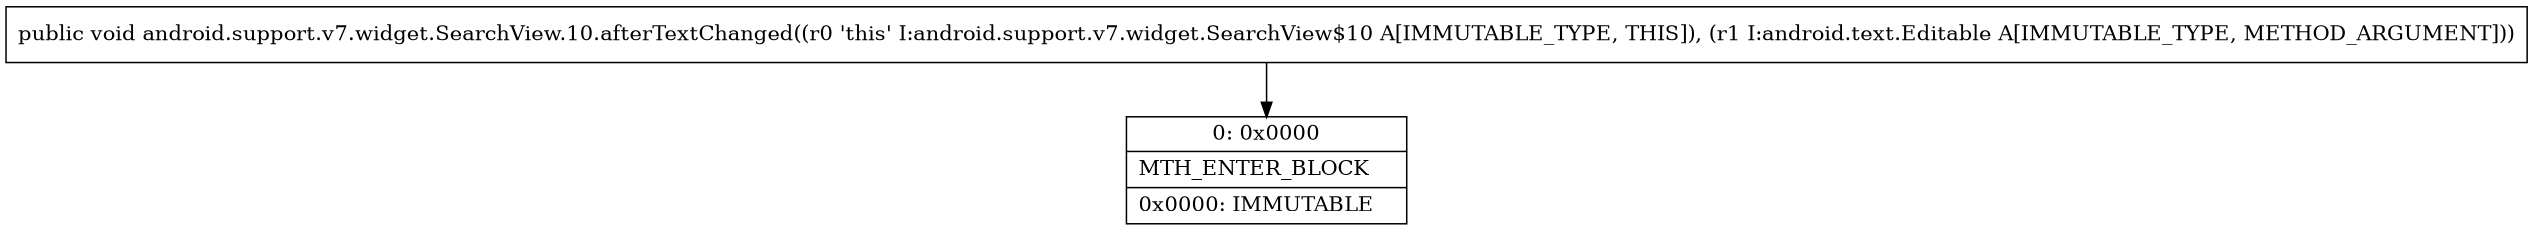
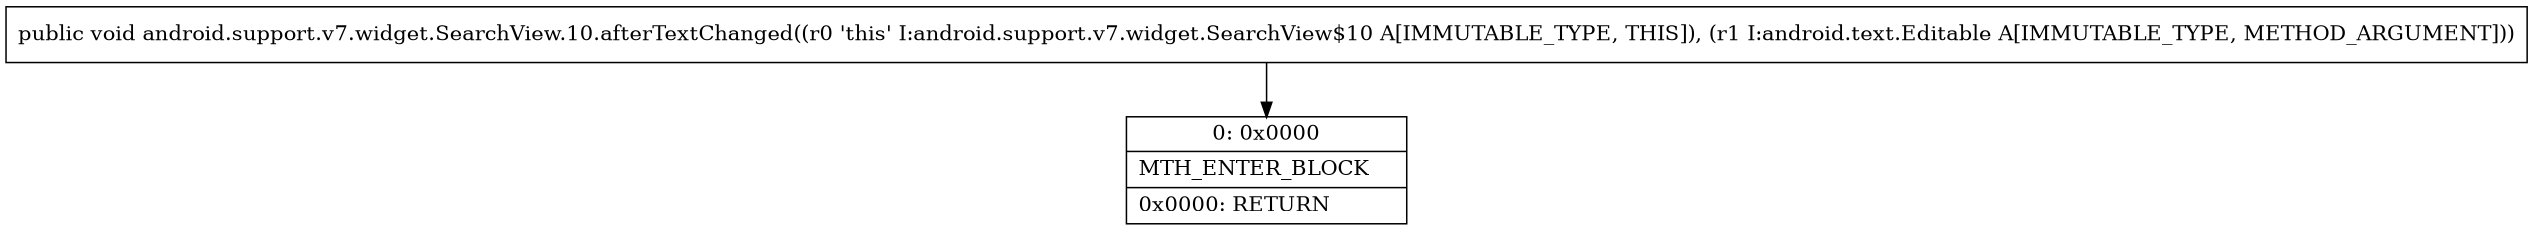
node "0: 0x0000": text "0x0000: IMMUTABLE" -> "0x0000: RETURN"
